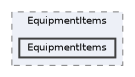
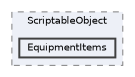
cluster "EquipmentItems": label "EquipmentItems" -> "ScriptableObject"
